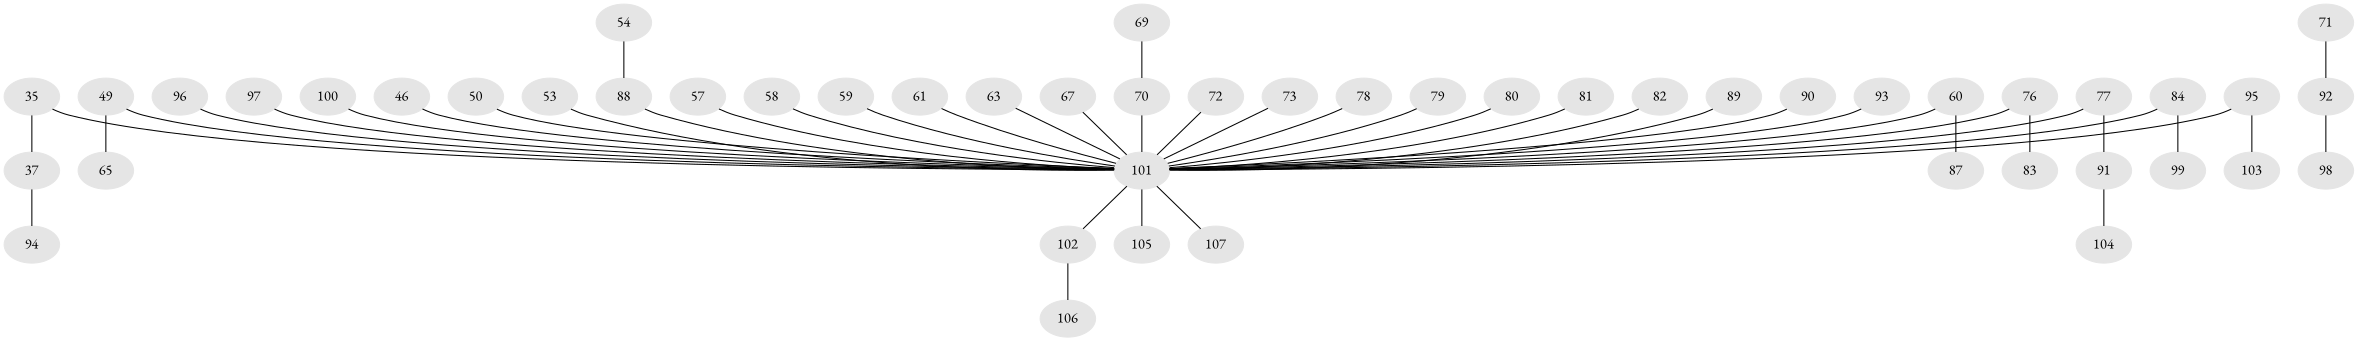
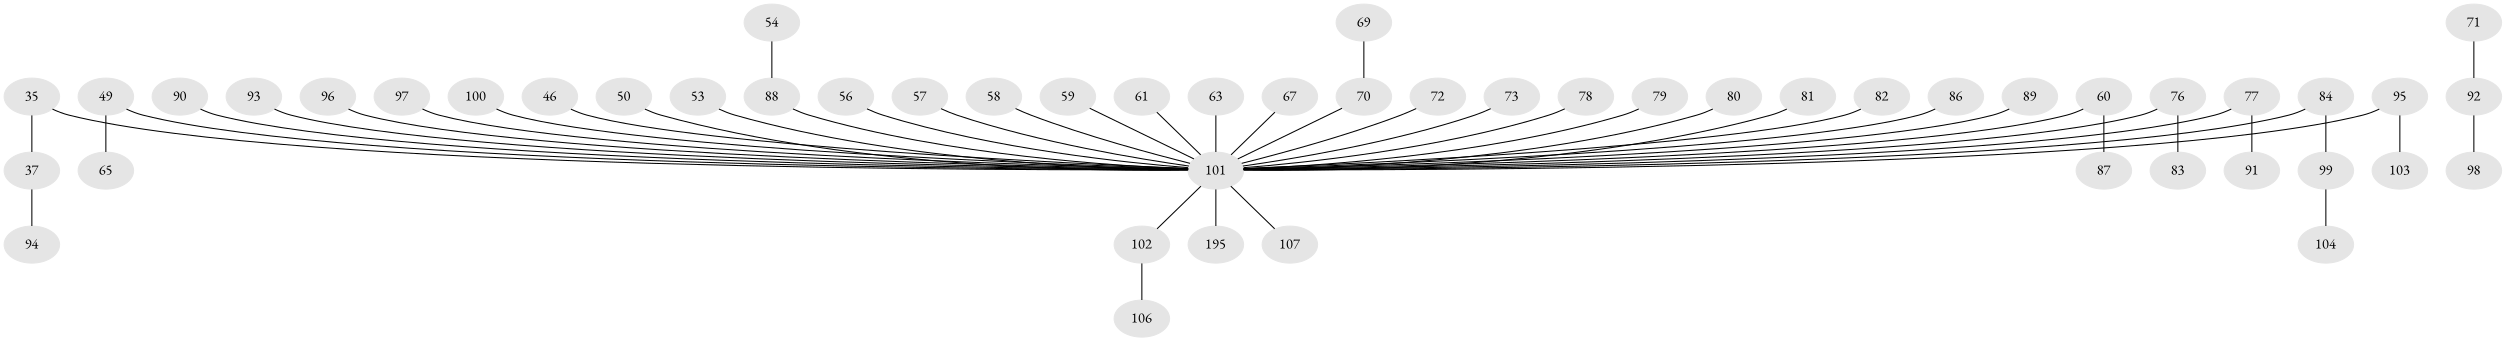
node "56": added
node "86": added
edge "91" -- "104": now "99" -- "104"
node "105": label "105" -> "195"
